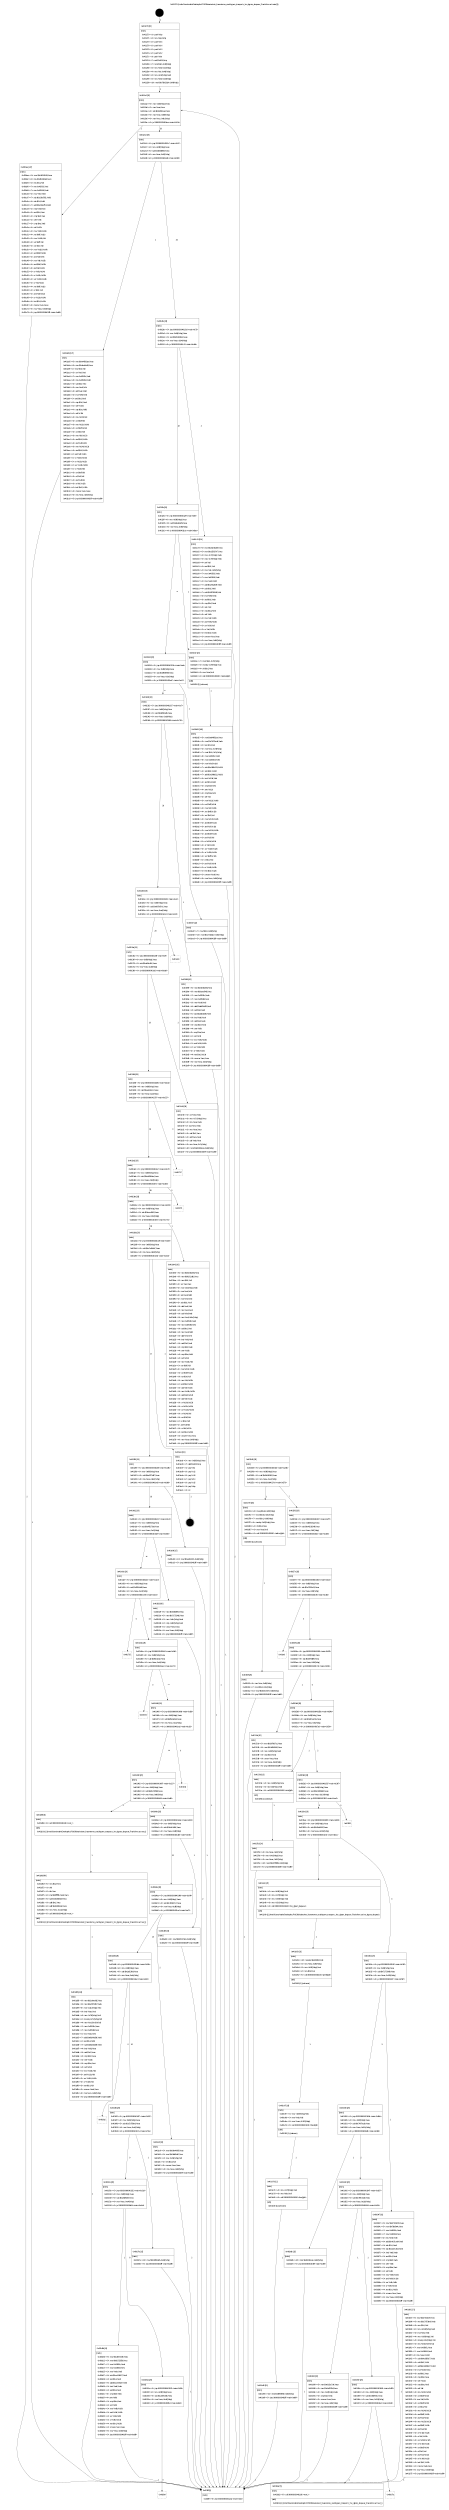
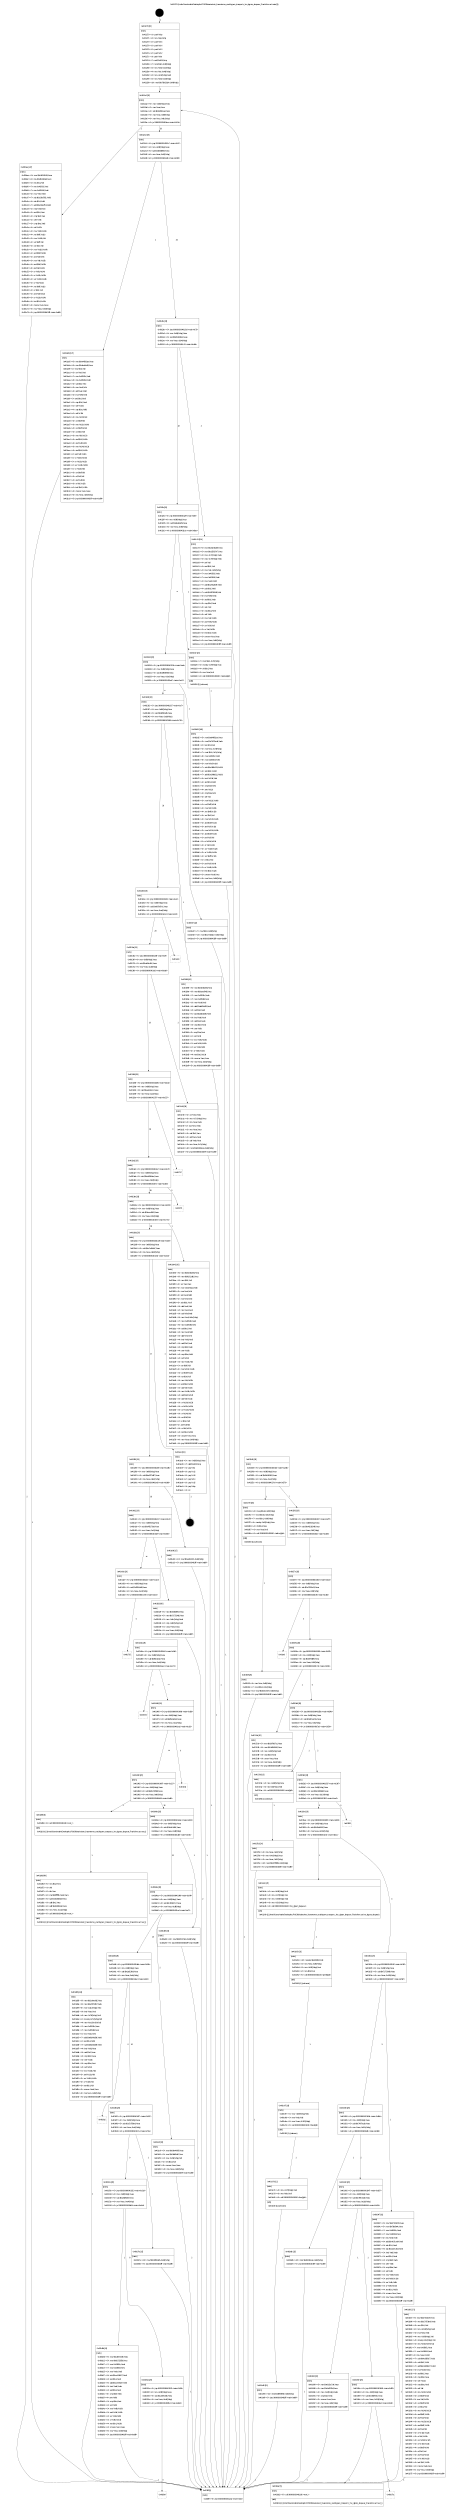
edge "0x40142e [28]" -> "0x40144a [28]": removed, label "14"
